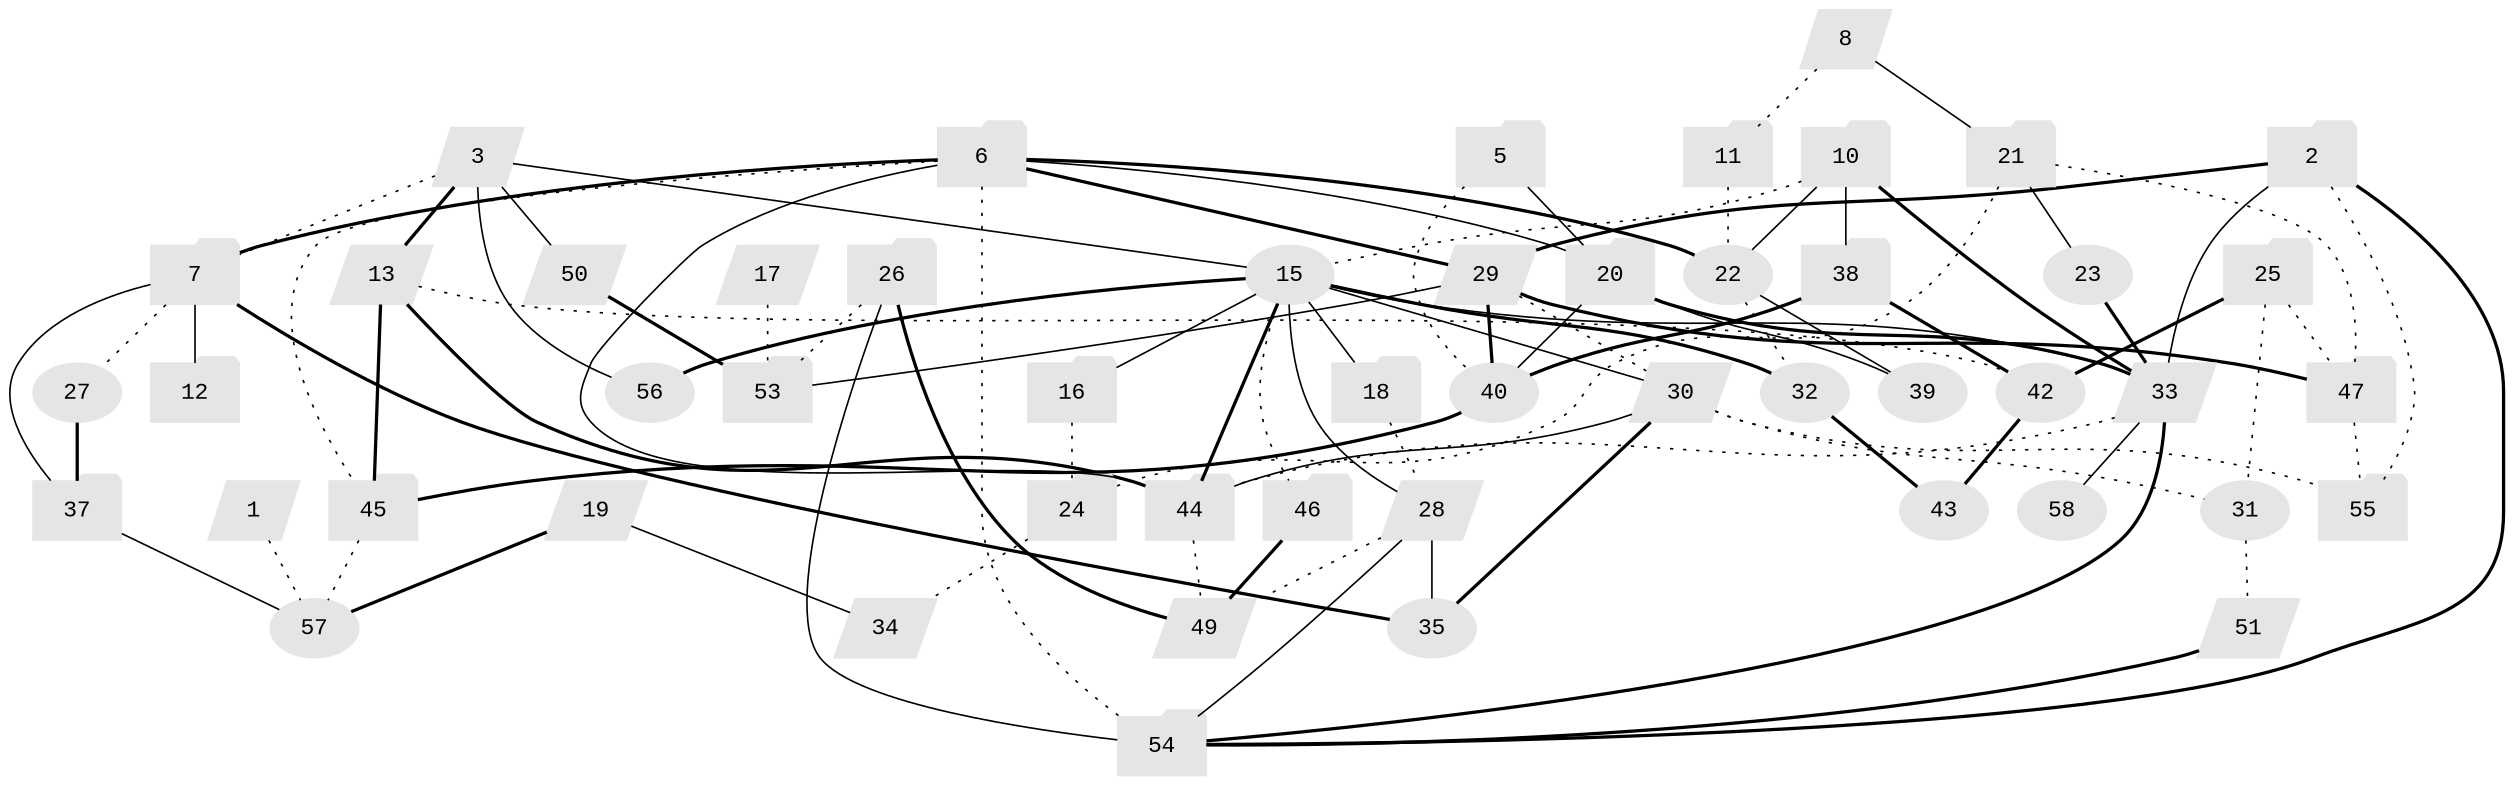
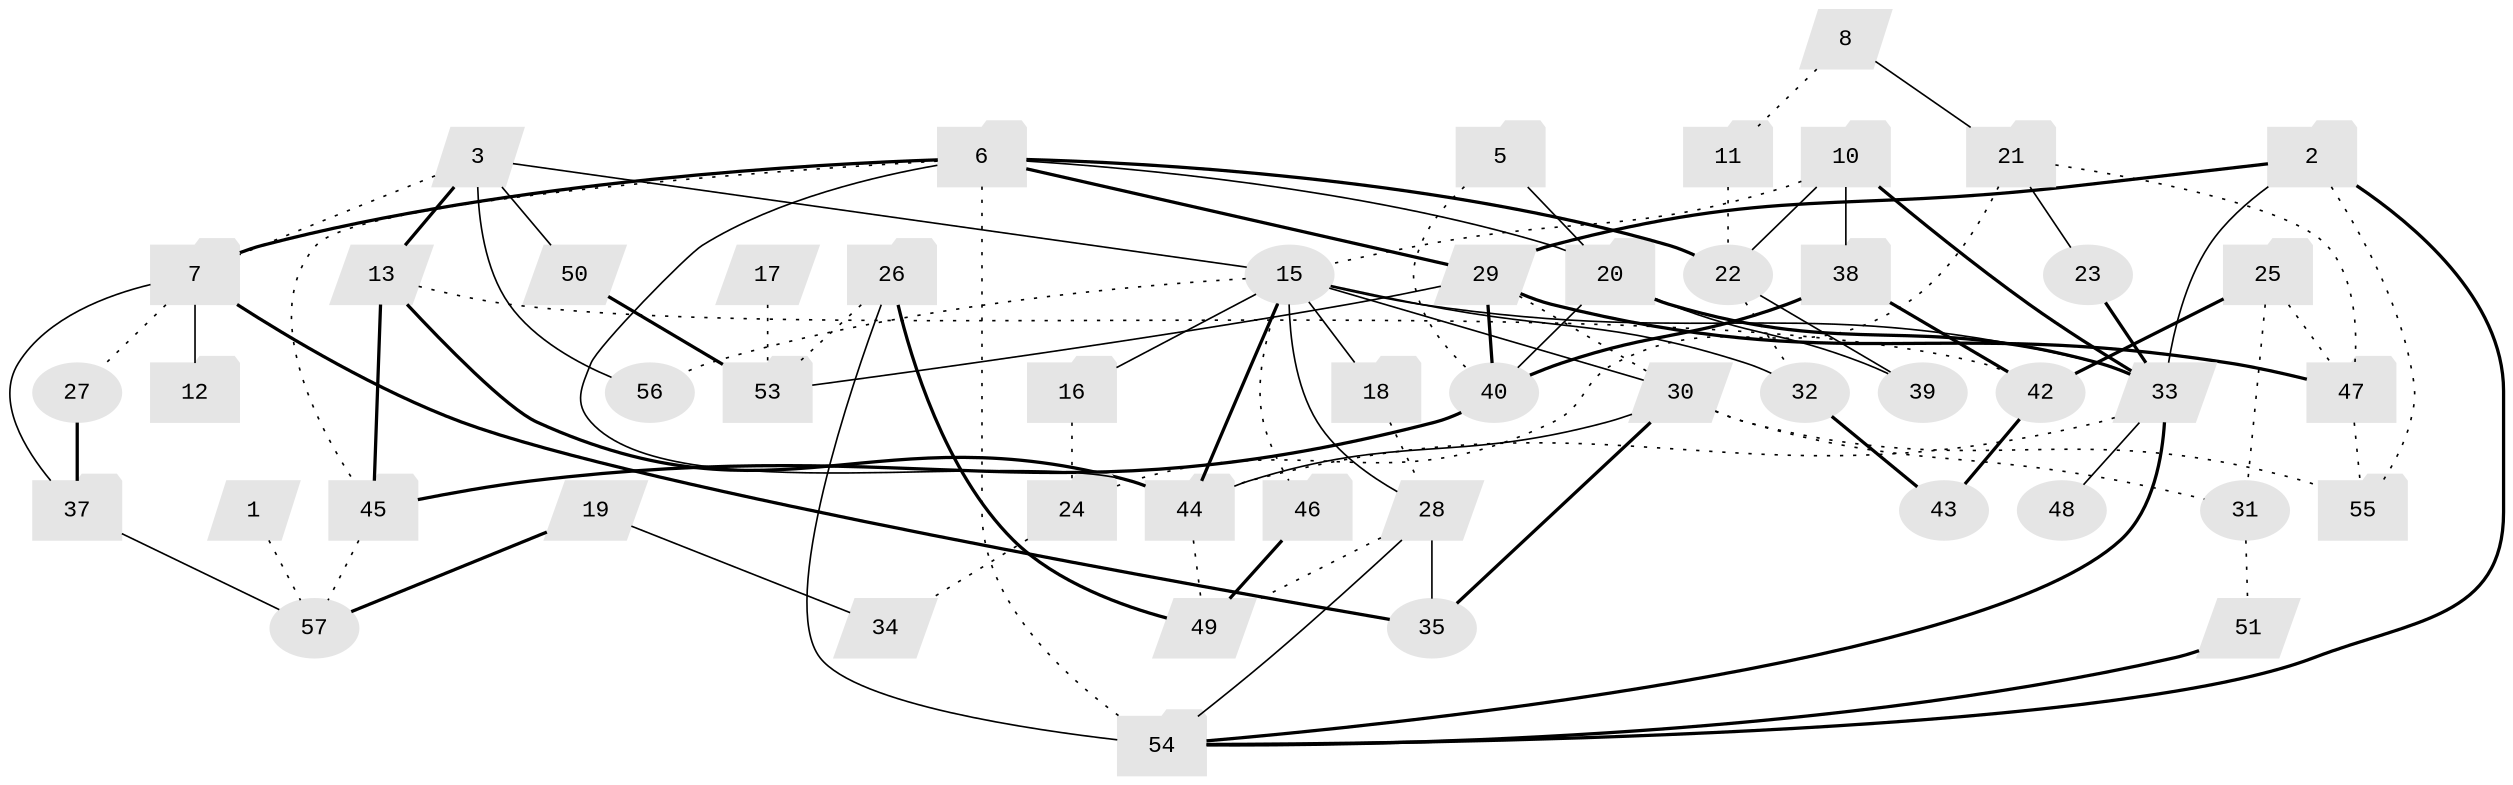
edge "15" -- "56": style bold -> dotted
edge "15" -- "32": style bold -> solid
node "58": label "58" -> "48"
